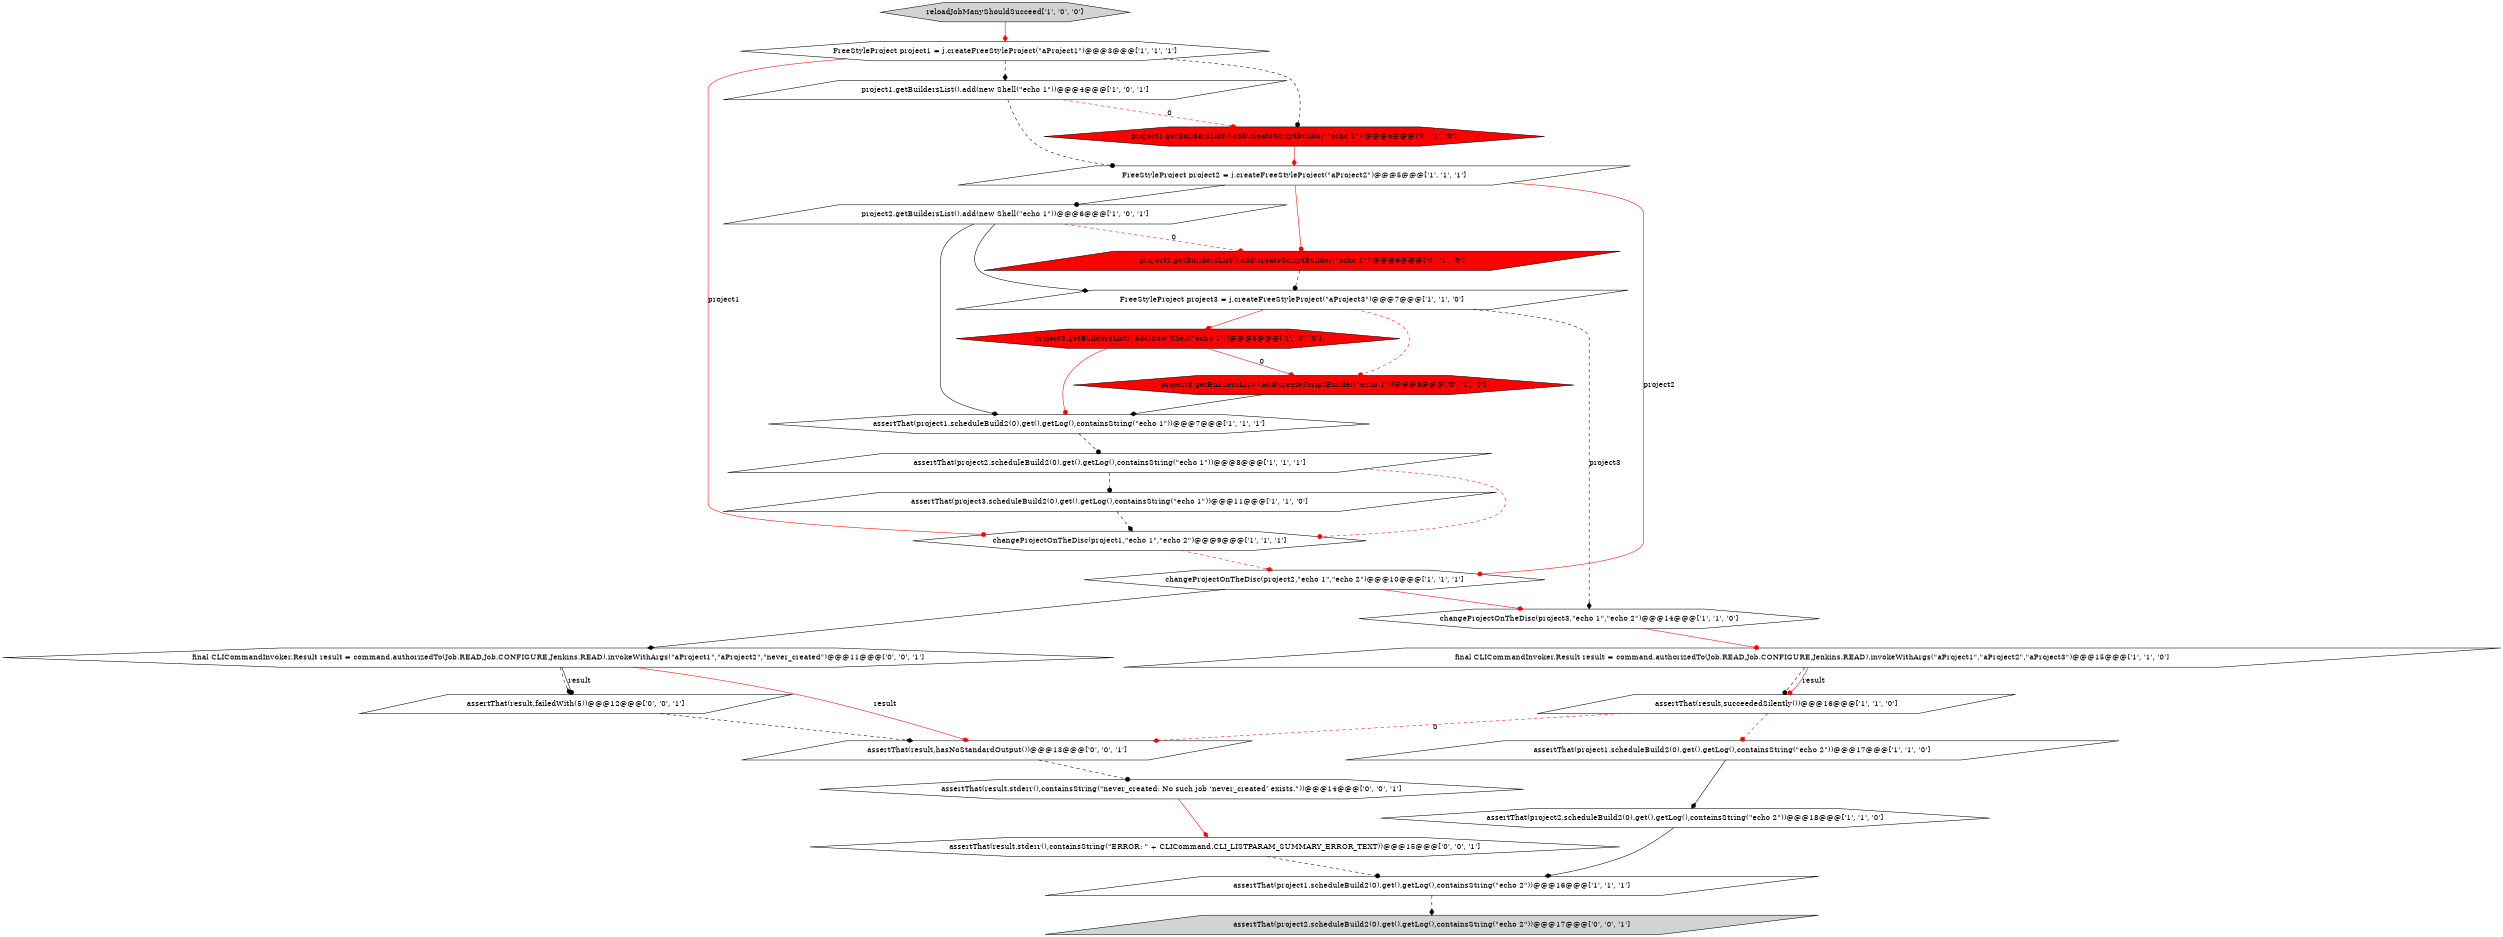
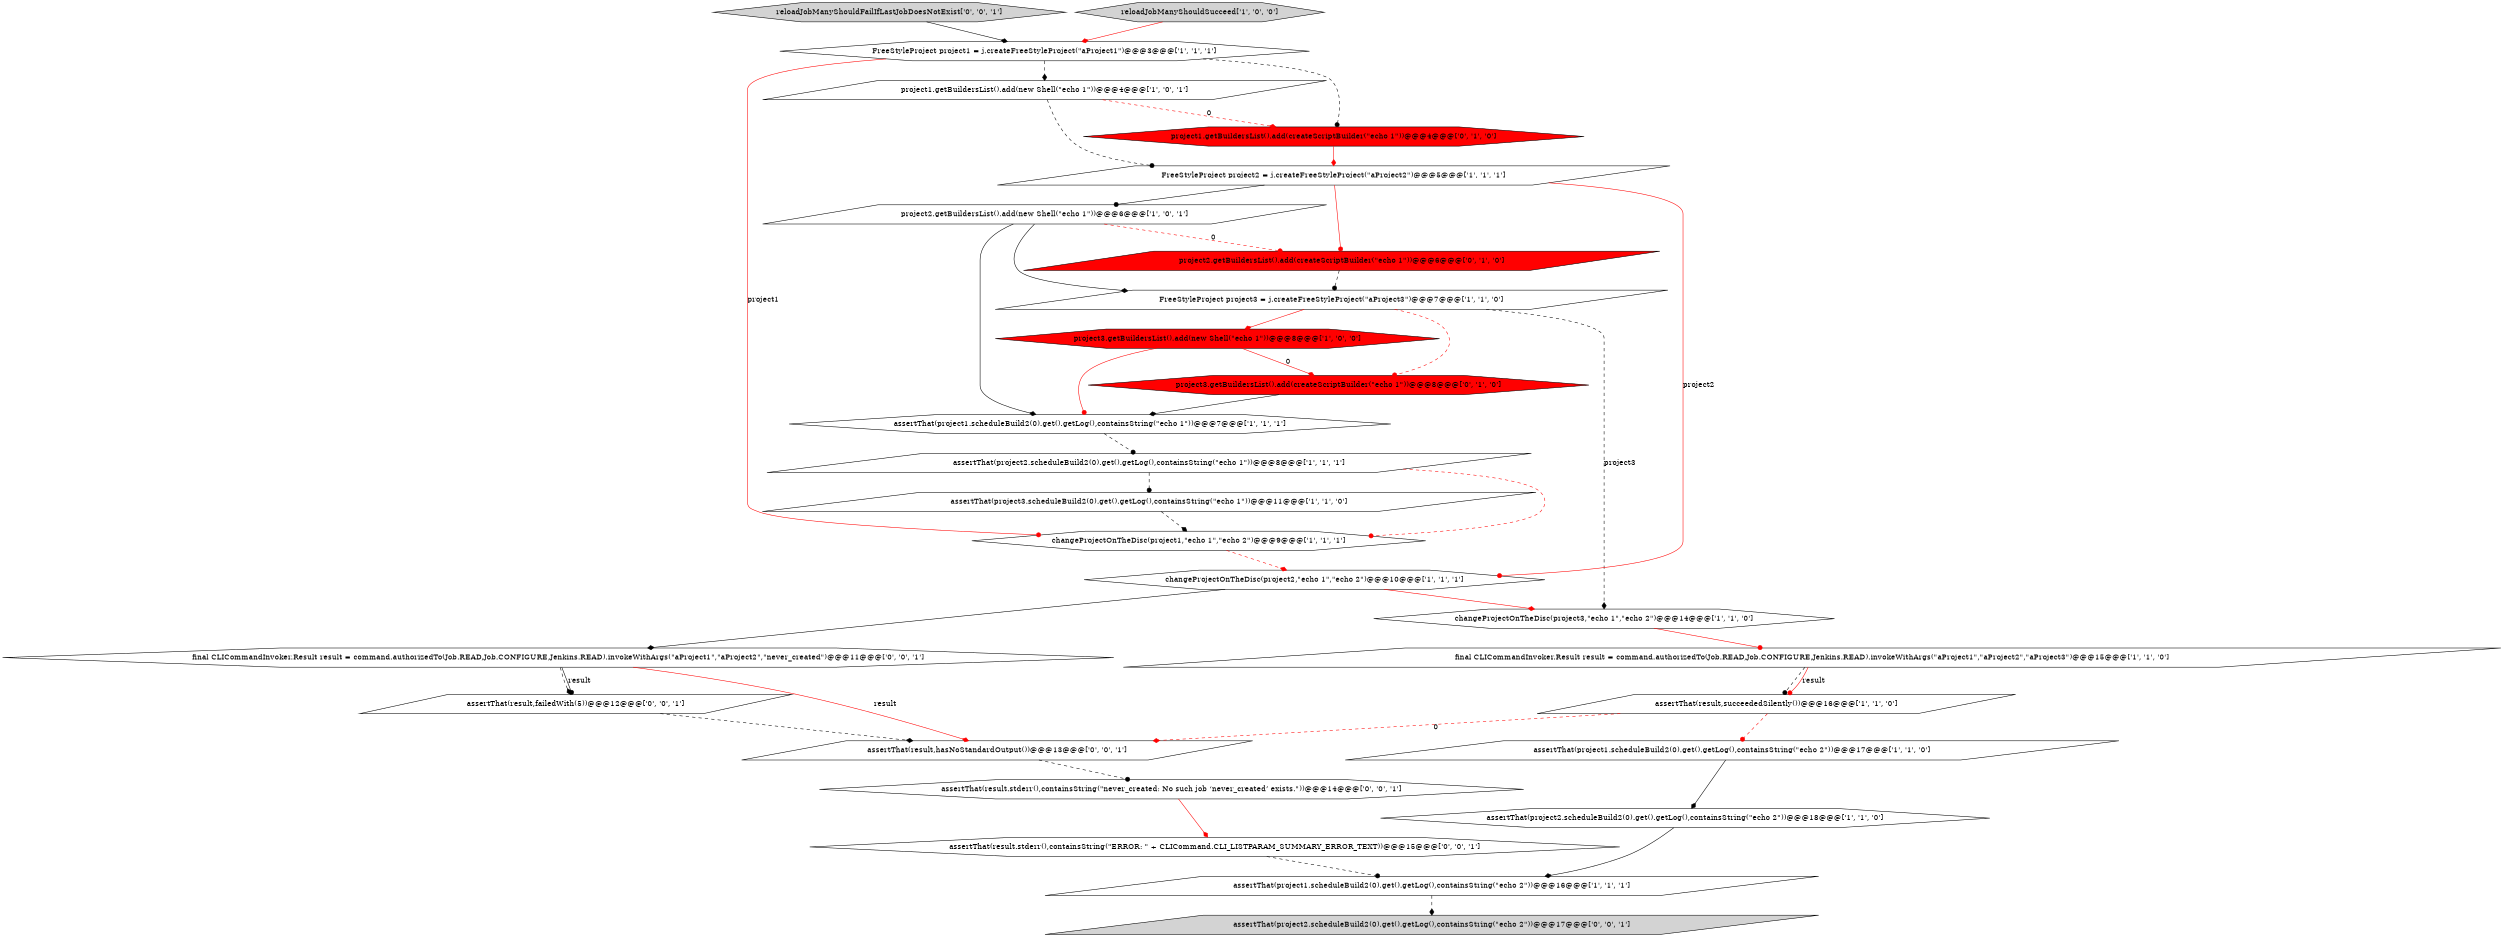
node "reloadJobManyShouldFailIfLastJobDoesNotExist['0', '0', '1']": added
